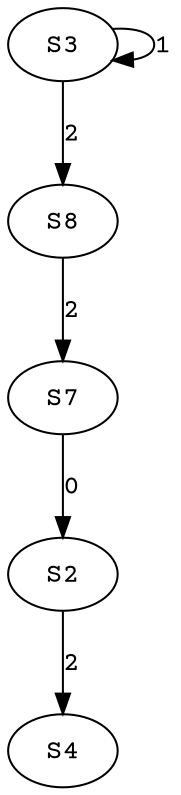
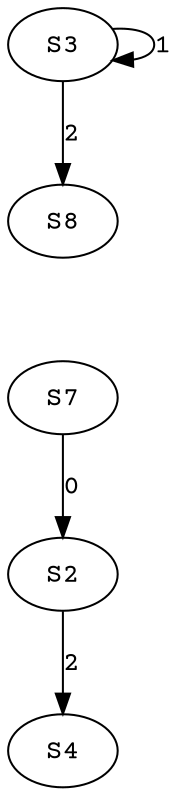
edge "S8" -> "S7": removed, label "2"
